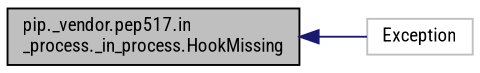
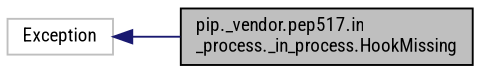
edge "Exception" -> "pip._vendor.pep517.in _process._in_process.HookMissing": reversed
